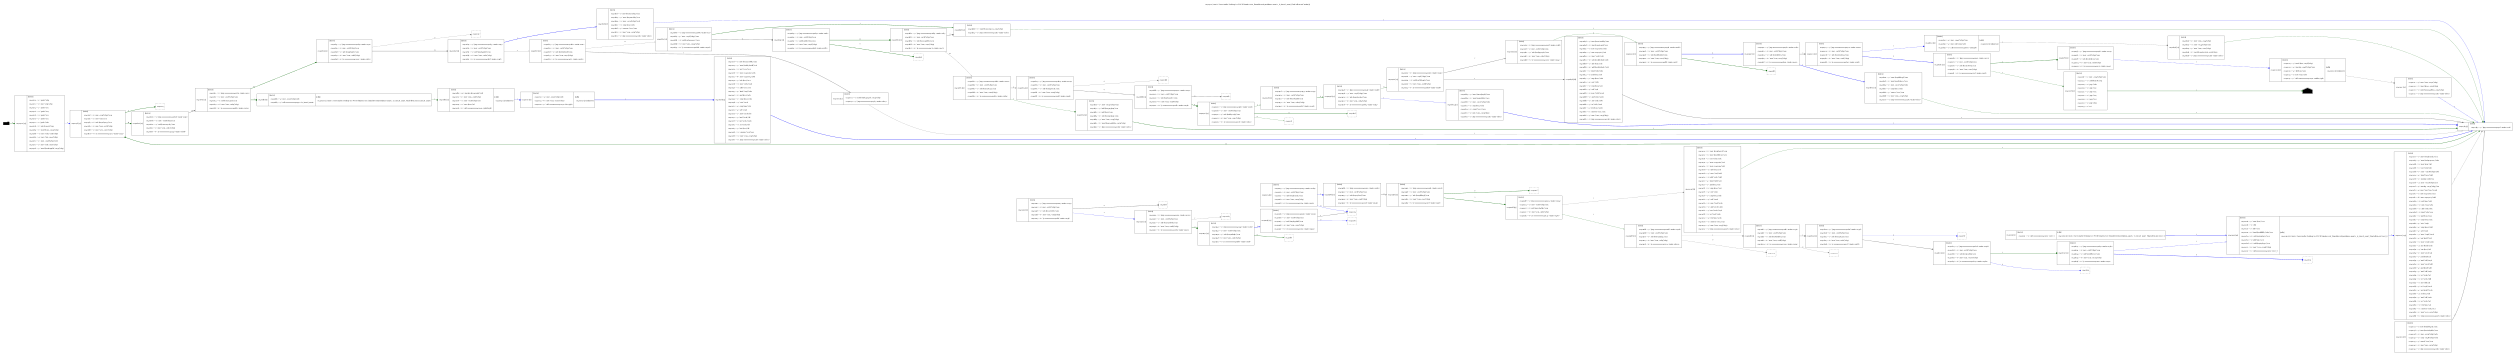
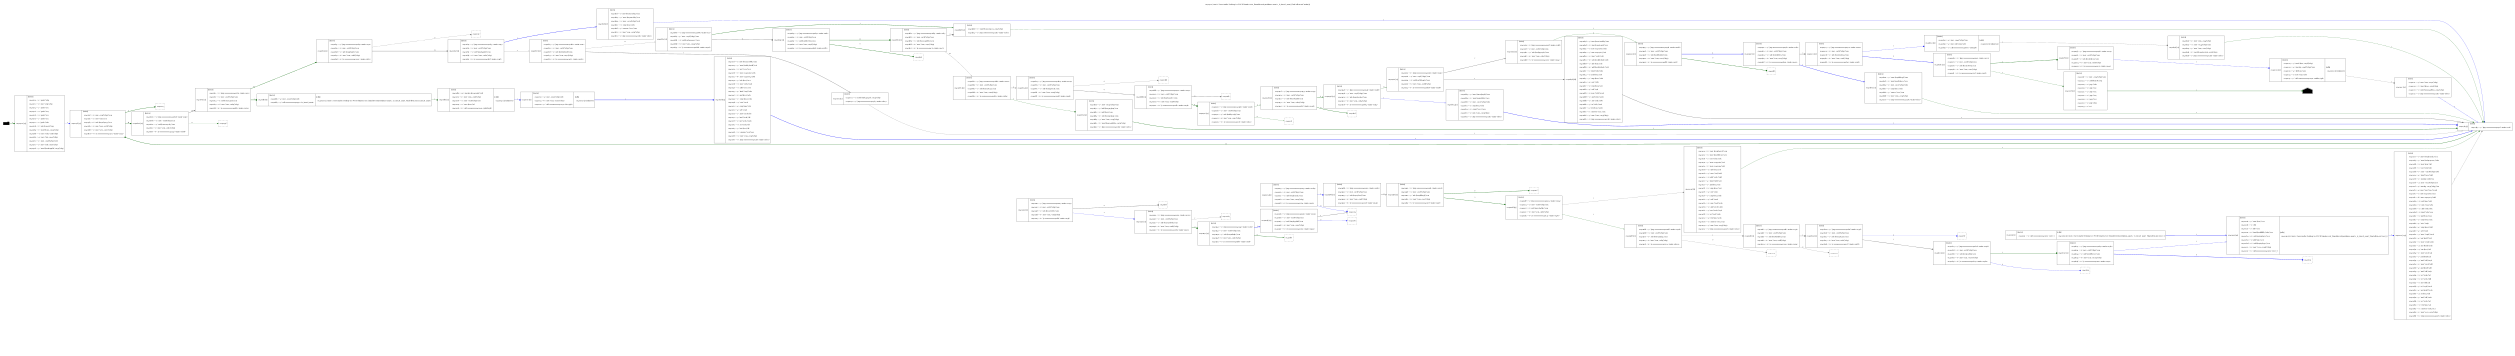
edge "0x401916 [25]" -> "0x401bcf": now "0x40192f [25]" -> "0x401bcf"
node "0x40234f": added
node "0x401c33 [27]": removed
